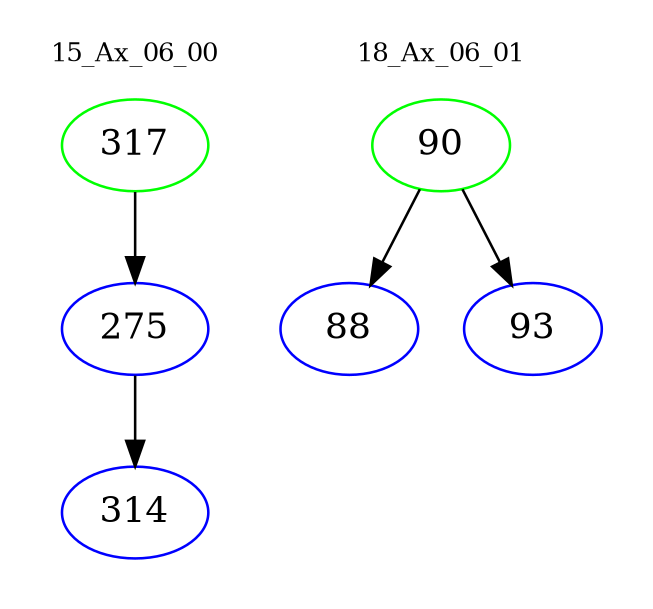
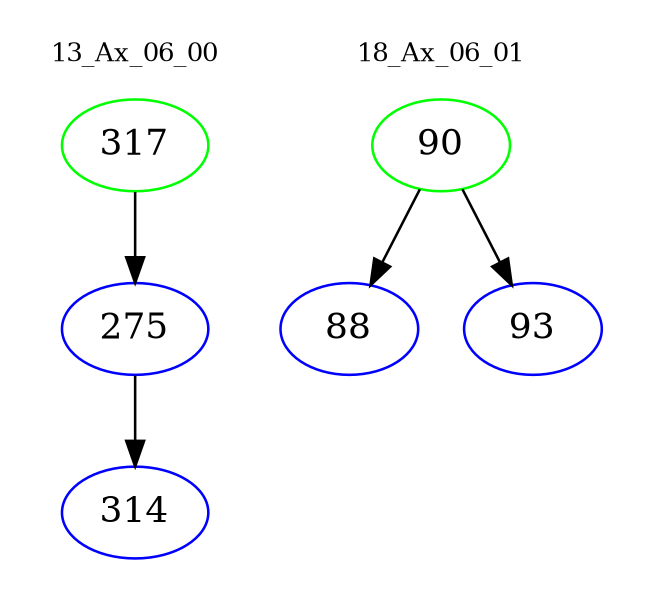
cluster "15_Ax_06_00": label "15_Ax_06_00" -> "13_Ax_06_00"
